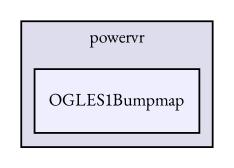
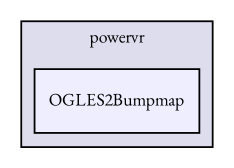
node "OGLES1Bumpmap": label "OGLES1Bumpmap" -> "OGLES2Bumpmap"
